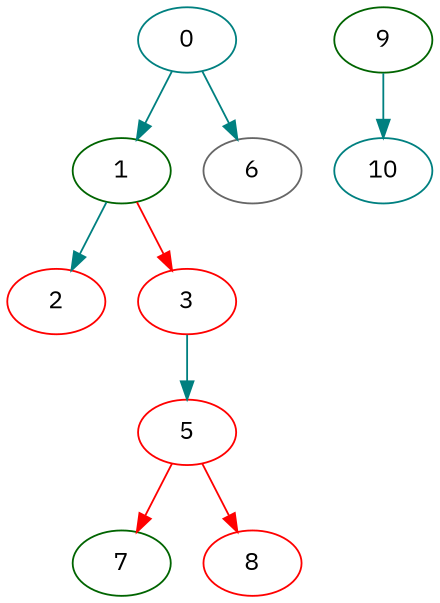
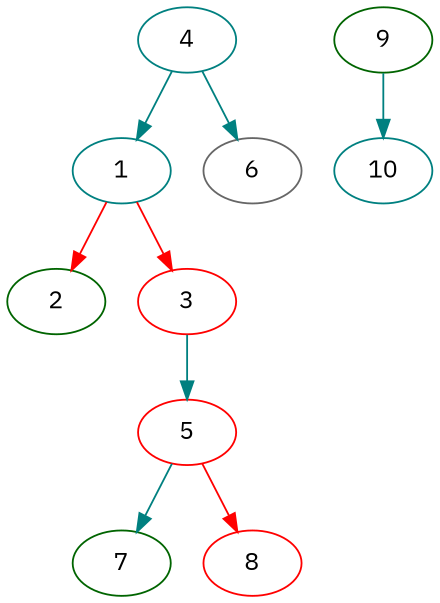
node "0": label "0" -> "4"
node "1": color darkgreen -> teal
edge "1" -> "2": color teal -> red
node "2": color red -> darkgreen
edge "5" -> "7": color red -> teal
